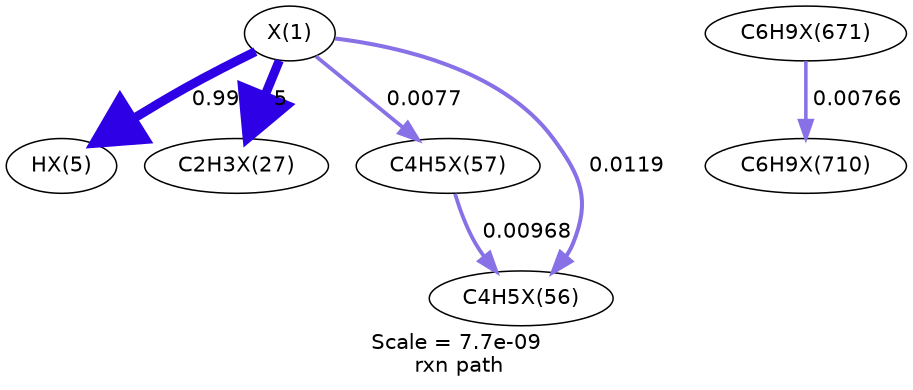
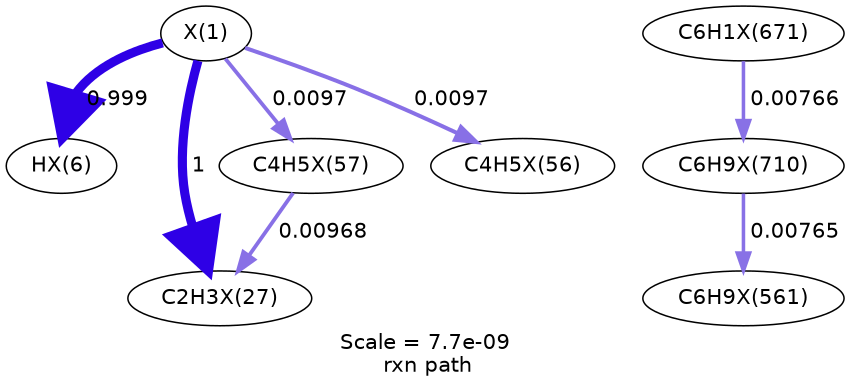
node "C6H9X(671)": label "C6H9X(671)" -> "C6H1X(671)"
edge "X(1)" -> "C2H3X(27)": label " 5" -> " 1"
edge "X(1)" -> "C4H5X(57)": label " 0.0077" -> " 0.0097"
node "HX(5)": label "HX(5)" -> "HX(6)"
edge "X(1)" -> "C4H5X(56)": label " 0.0119" -> " 0.0097"
edge "C4H5X(57)" -> "C4H5X(56)": now "C4H5X(57)" -> "C2H3X(27)"
node "C6H9X(561)": added
